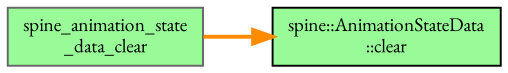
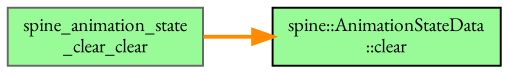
node "spine_animation_state _data_clear": label "spine_animation_state _data_clear" -> "spine_animation_state _clear_clear"
